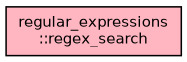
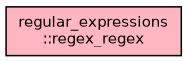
node "regular_expressions ::regex_search": label "regular_expressions ::regex_search" -> "regular_expressions ::regex_regex"
